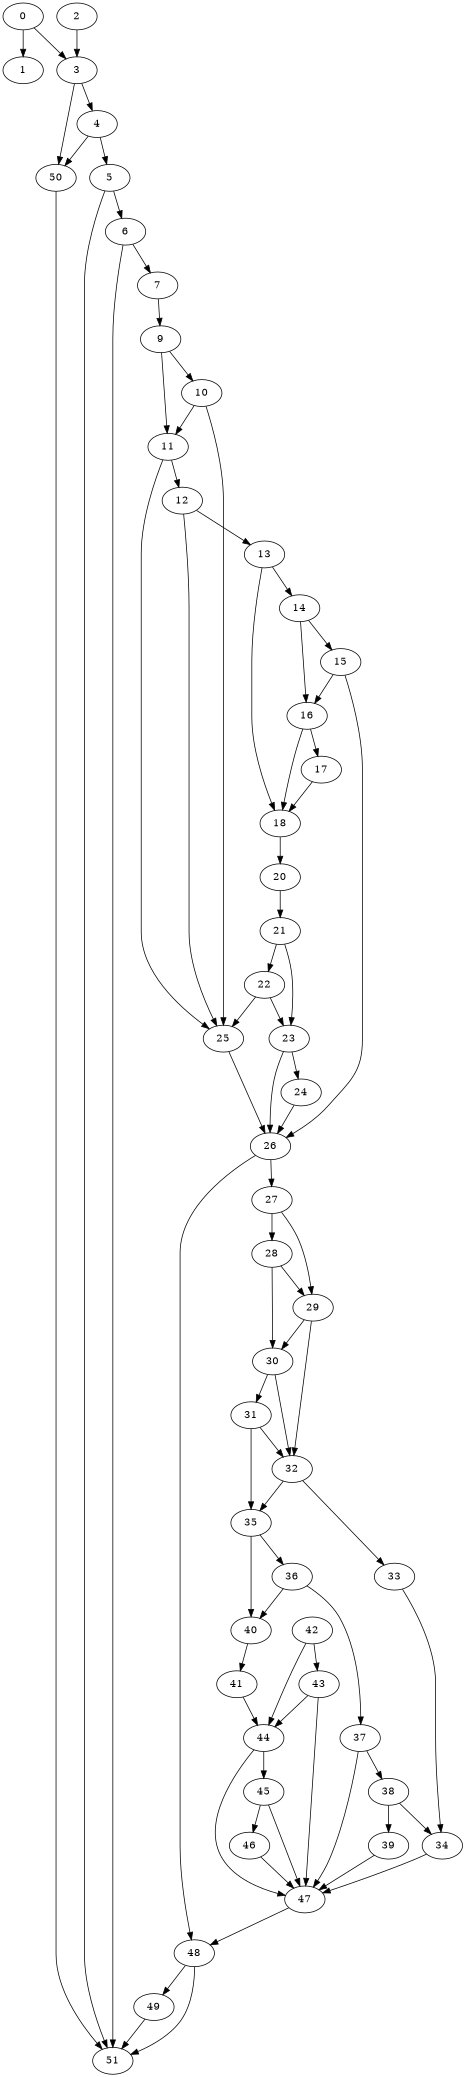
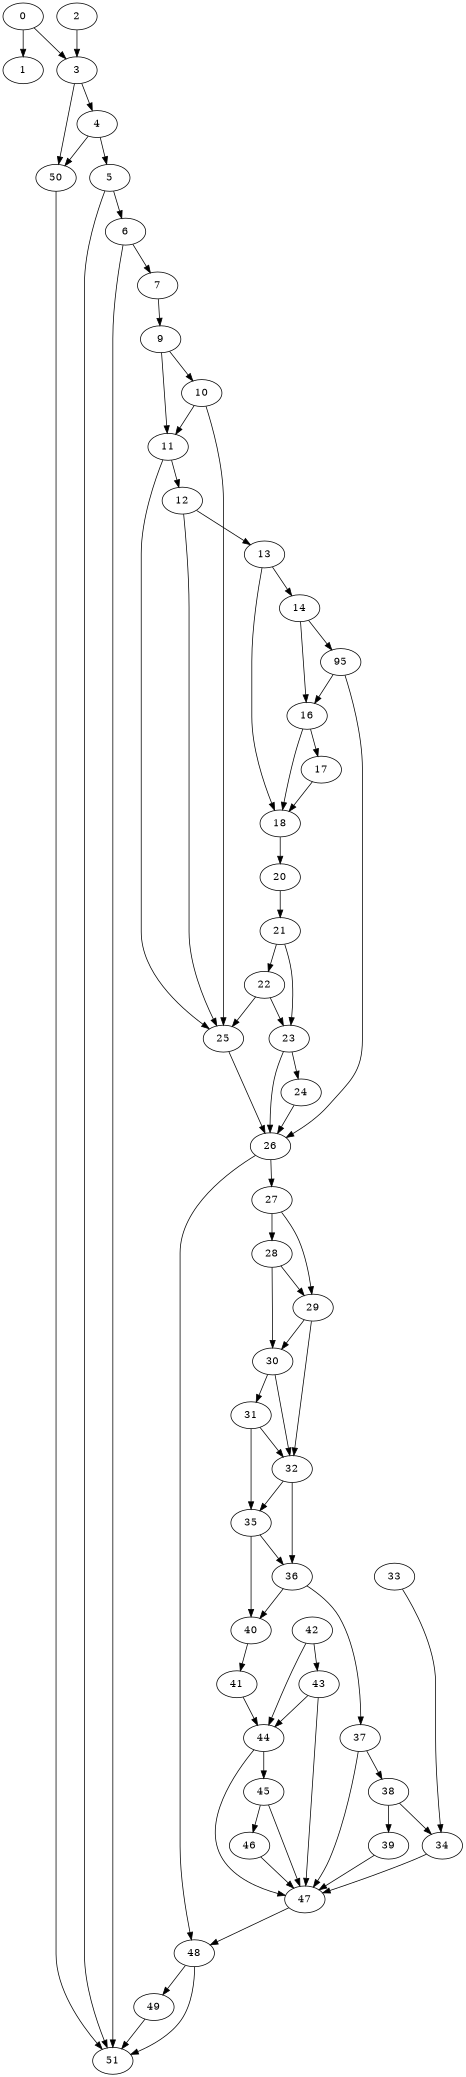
node "15": label "15" -> "95"
edge "32" -> "33": now "32" -> "36"
